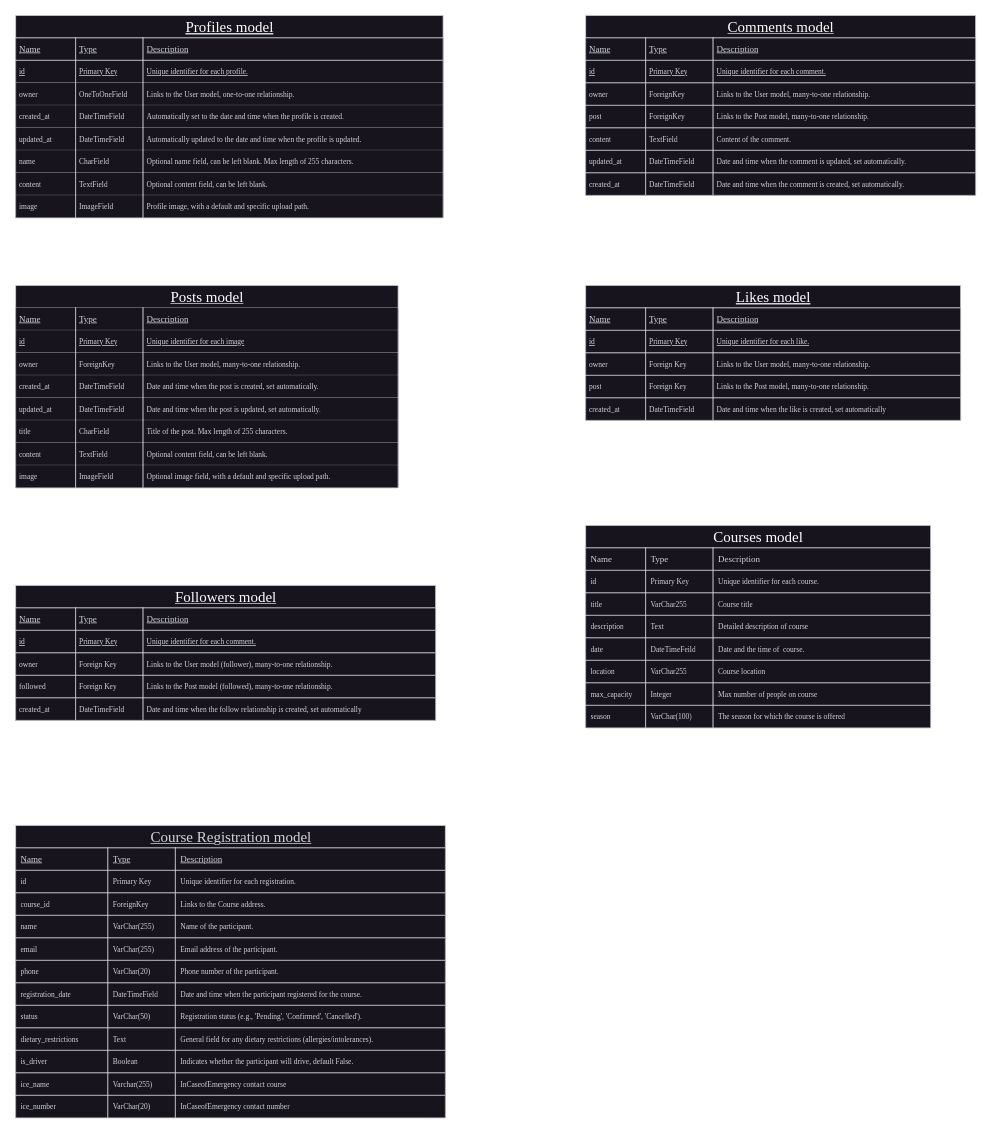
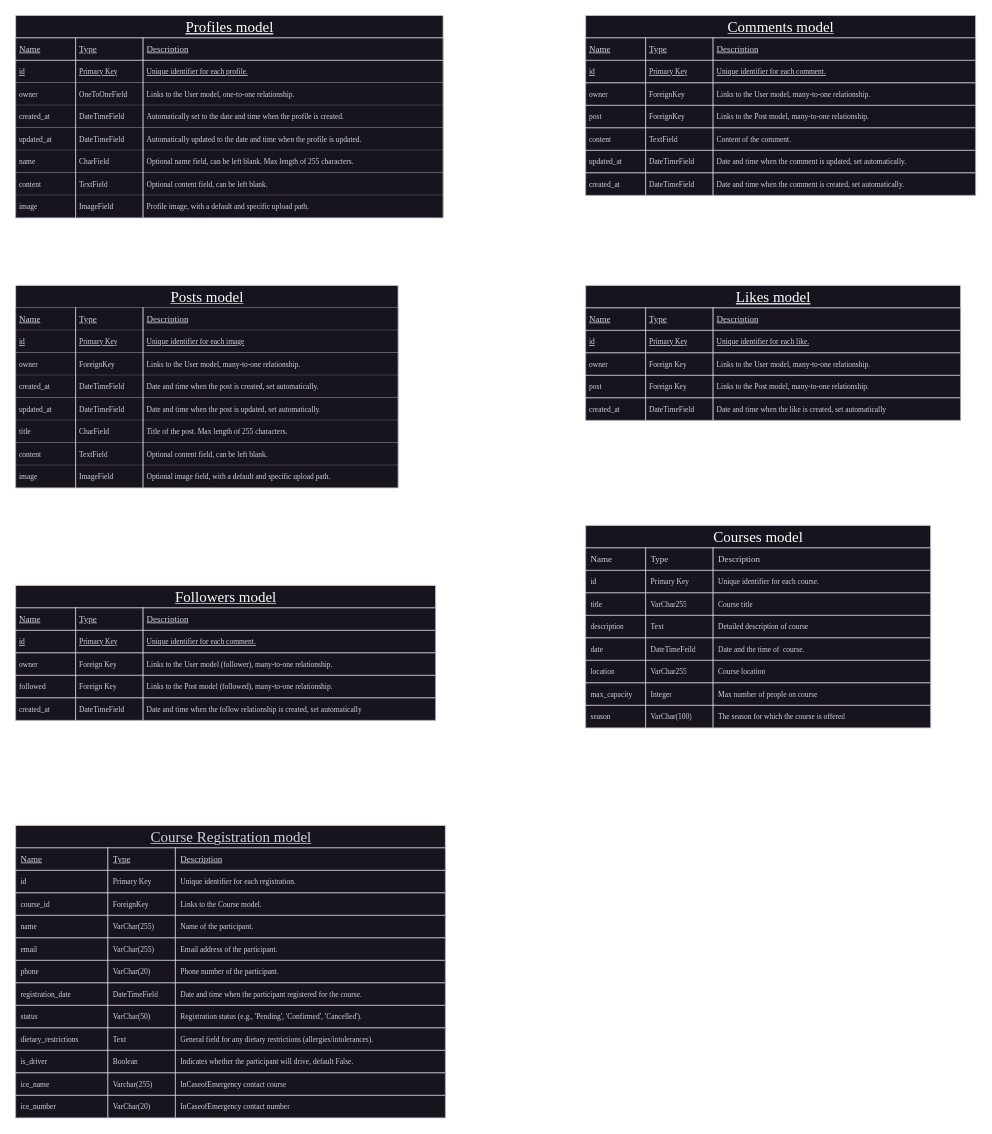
node "Links to the Course address.": label "Links to the Course address." -> "Links to the Course model."
